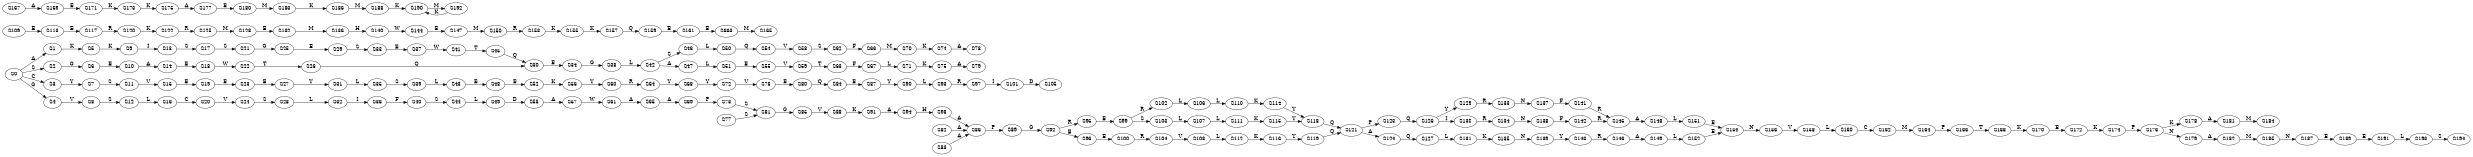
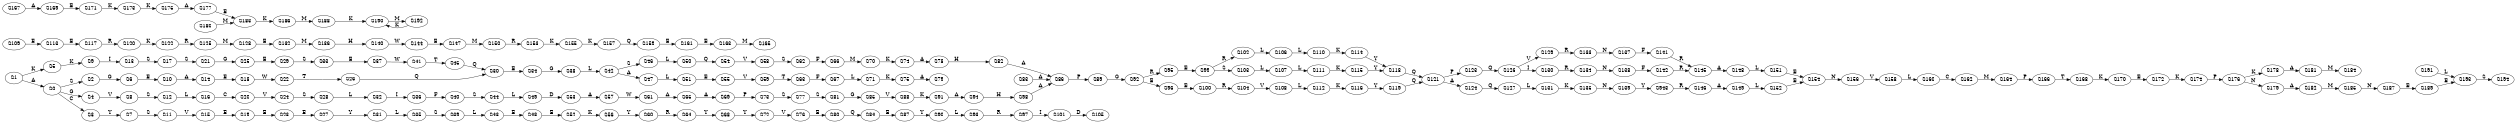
edge "S177" -> "S180": now "S177" -> "S183"
node "S663": label "S663" -> "S163"
edge "S78" -> "S82": added, label "H"
edge "S0" -> "S1": reversed
edge "S73" -> "S81": now "S73" -> "S77"
edge "S126" -> "S129": label "Y" -> "V"
node "S143": label "S143" -> "S943"
edge "S189" -> "S191": now "S189" -> "S193"
